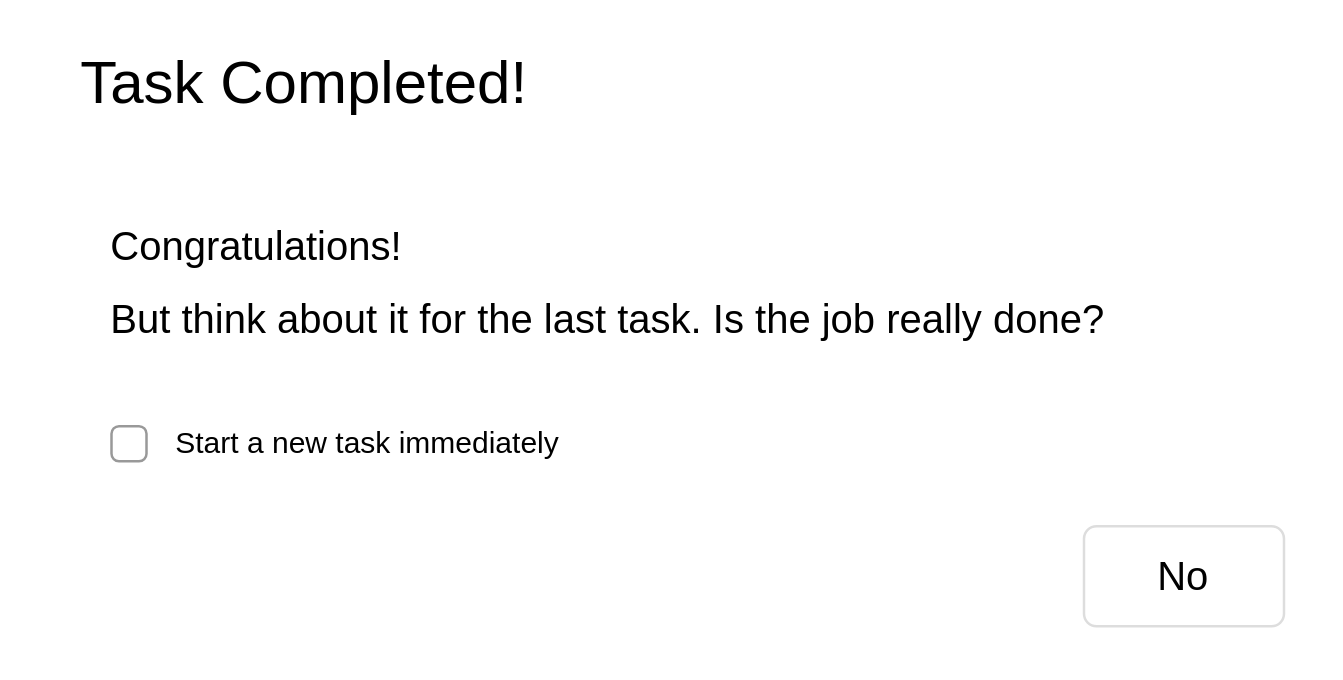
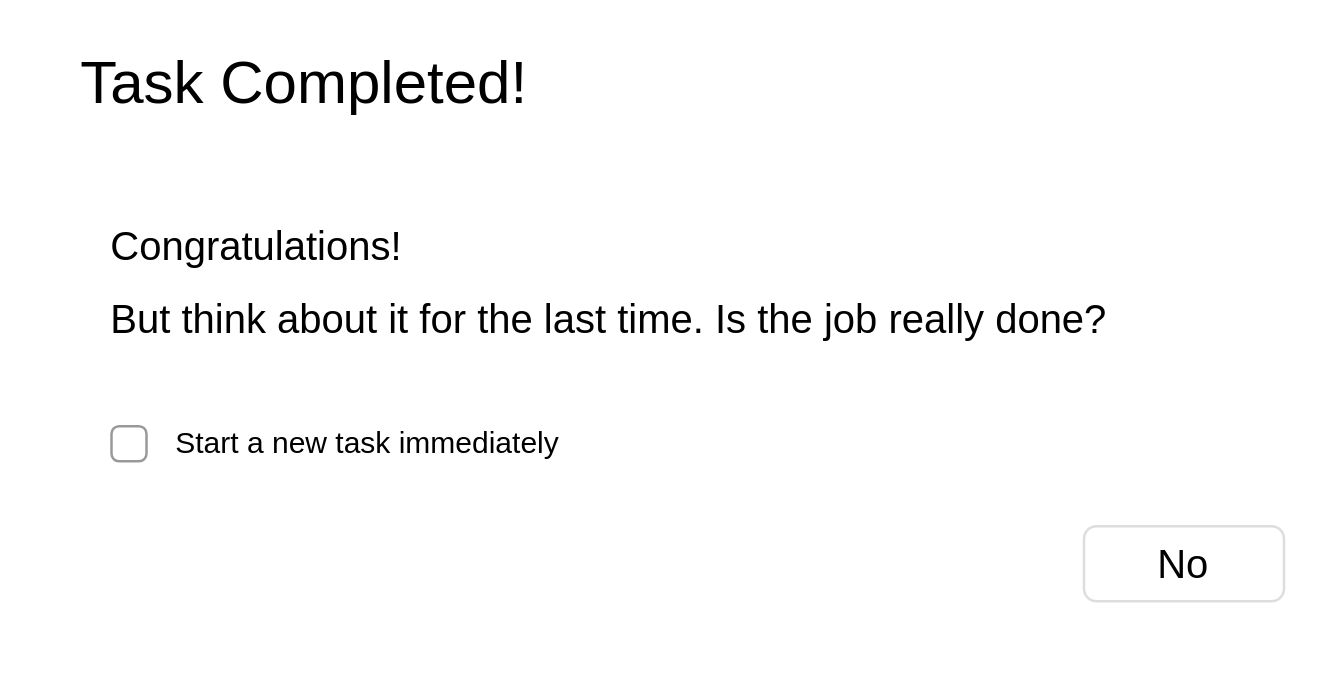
node "Congratulations! But think about it for the last task. Is the job really done?": label "Congratulations! But think about it for the last task. Is the job really done?" -> "Congratulations! But think about it for the last time. Is the job really done?"
node "No": size 200x100 -> 200x75
